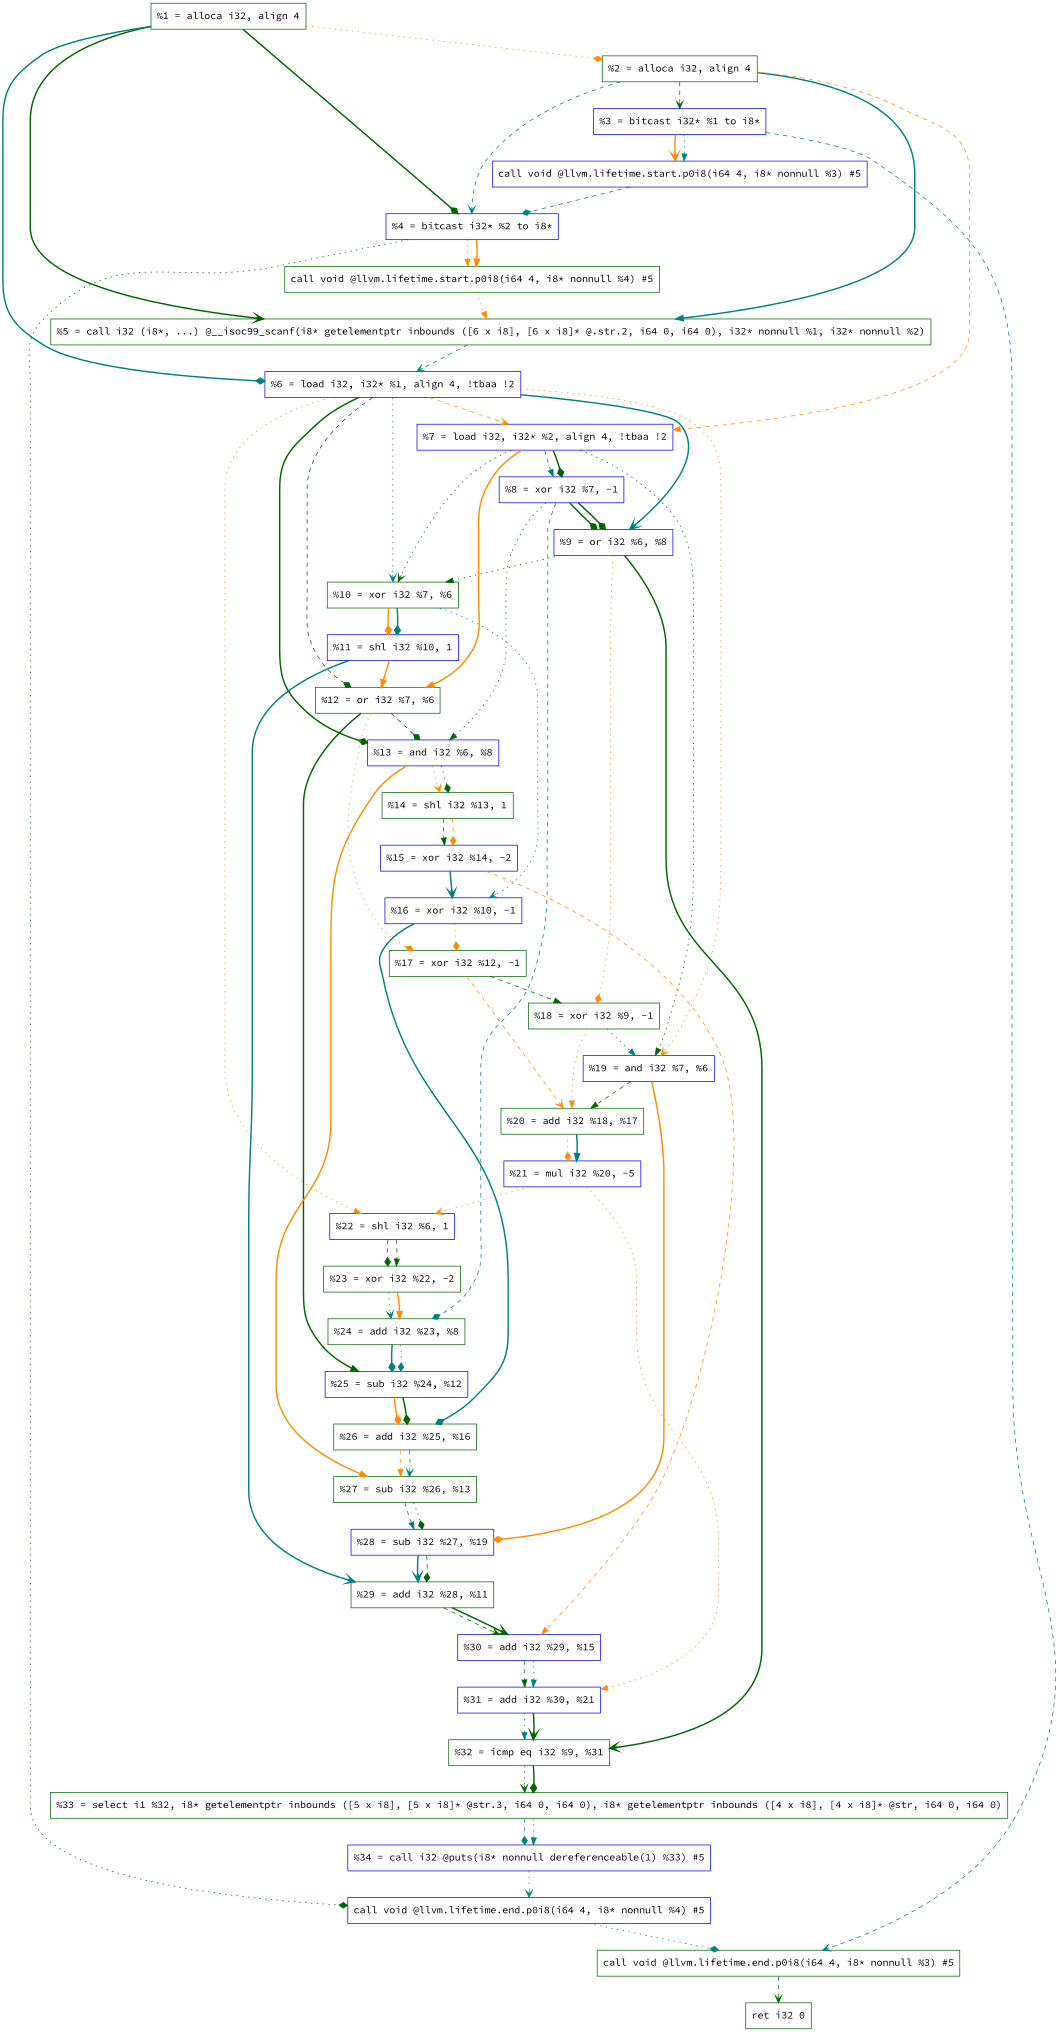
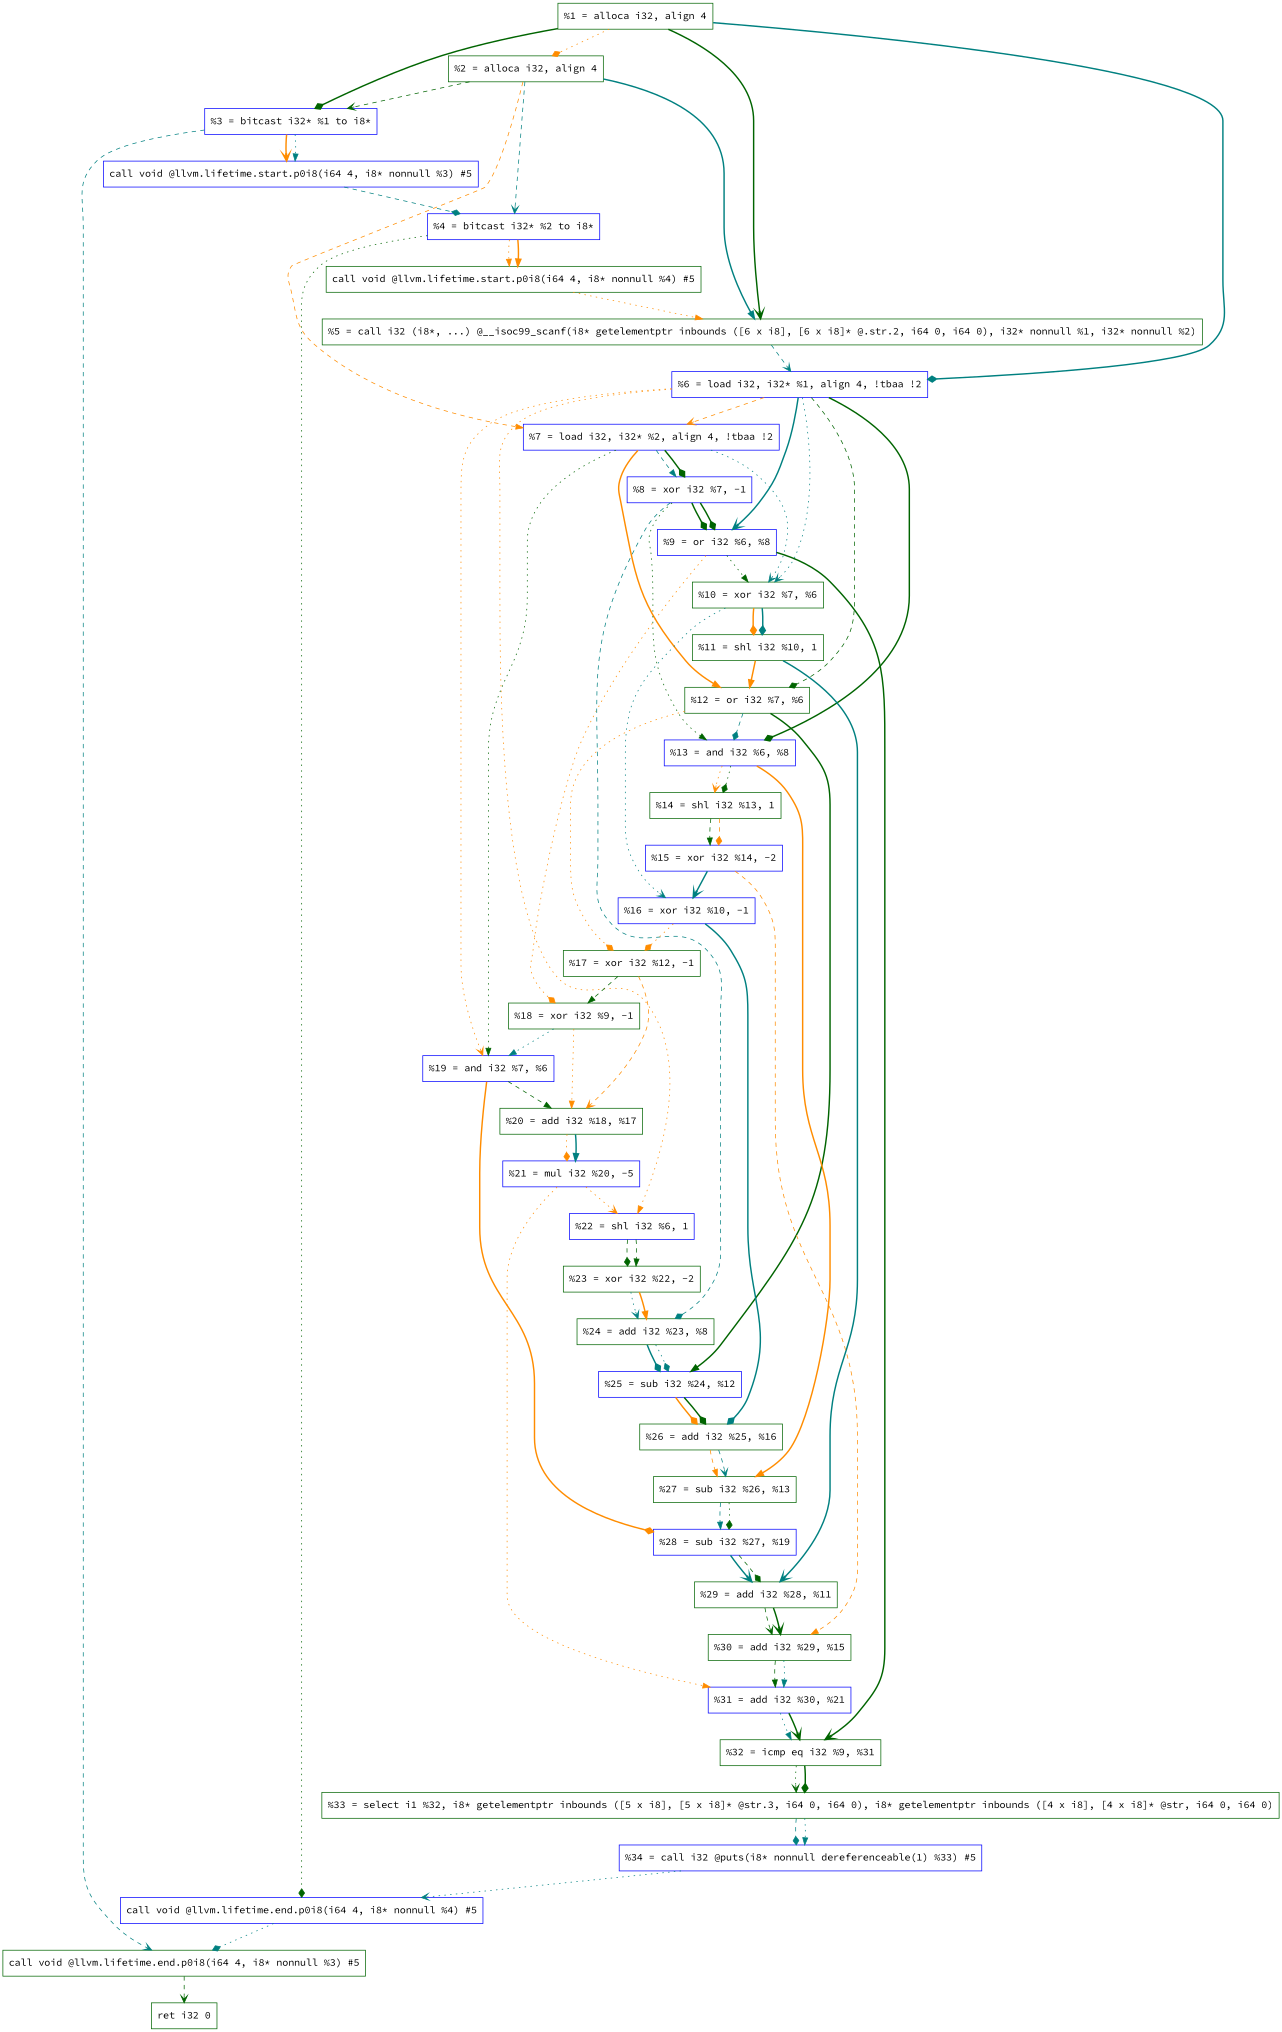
edge "%1 = alloca i32, align 4" -> "%4 = bitcast i32* %2 to i8*": now "%1 = alloca i32, align 4" -> "%3 = bitcast i32* %1 to i8*"
edge "%7 = load i32, i32* %2, align 4, !tbaa !2" -> "%10 = xor i32 %7, %6": color darkgreen -> teal
node "%11 = shl i32 %10, 1": color blue -> darkgreen
edge "%12 = or i32 %7, %6" -> "%13 = and i32 %6, %8": color darkgreen -> teal
node "%30 = add i32 %29, %15": color blue -> darkgreen
